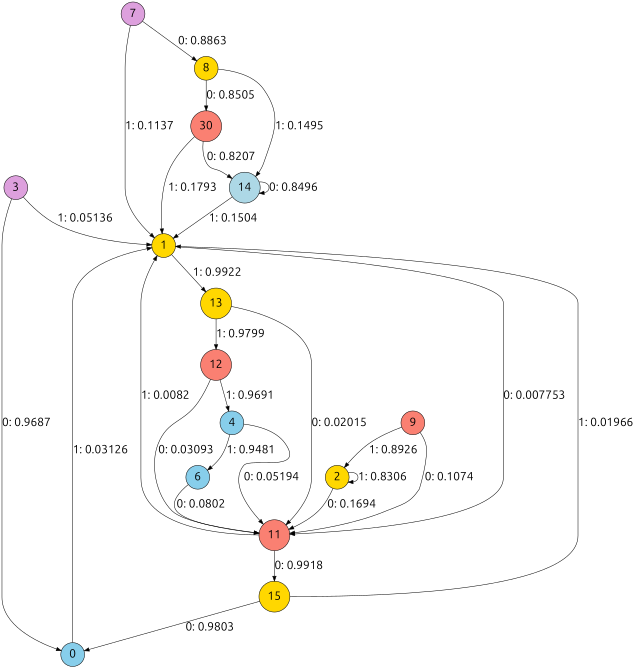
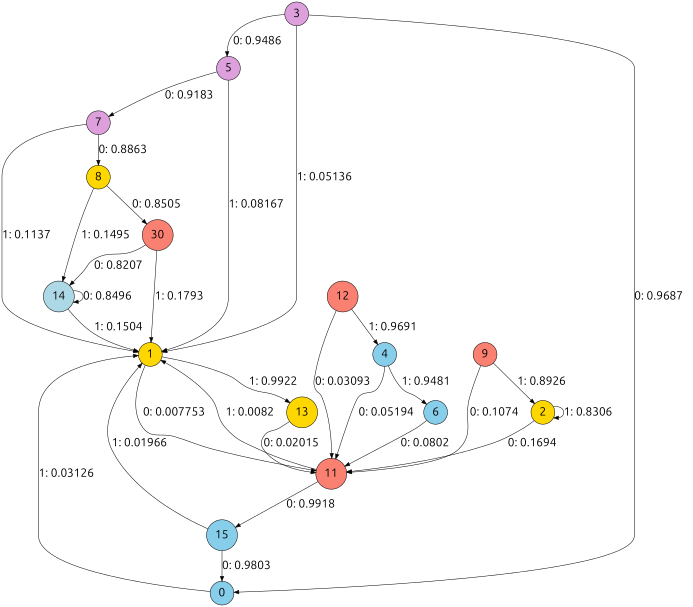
node "5": added
edge "13" -> "12": removed, label "1: 0.9799"
node "15": fillcolor gold -> skyblue
